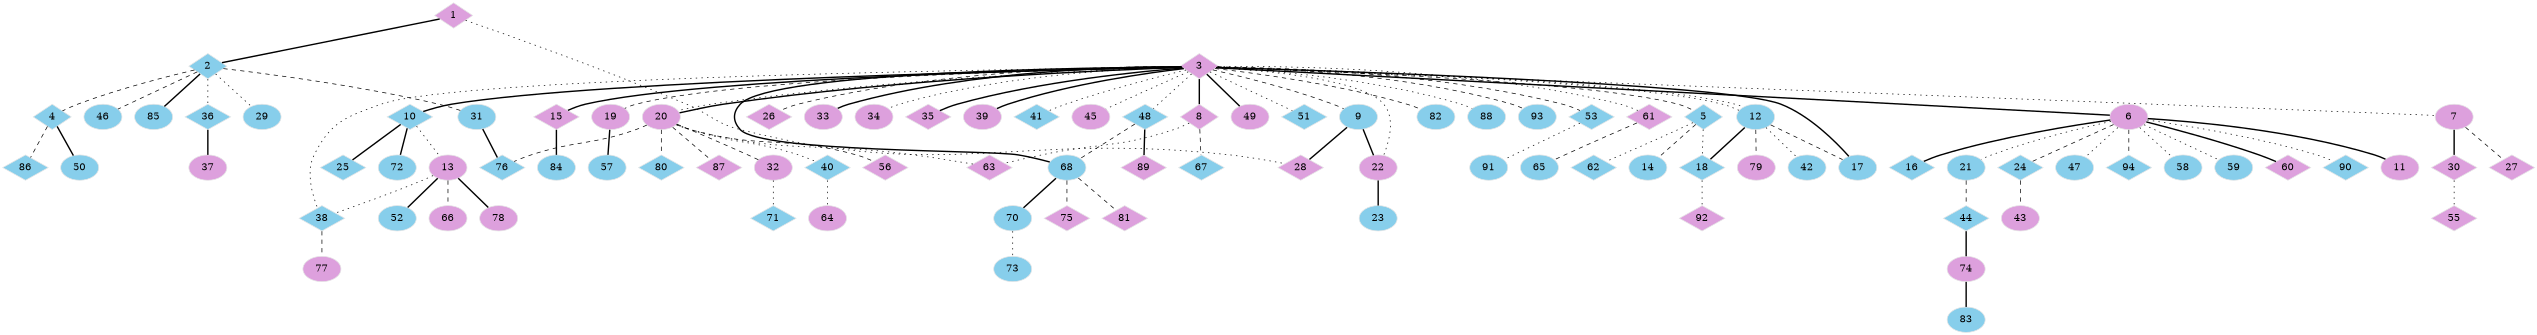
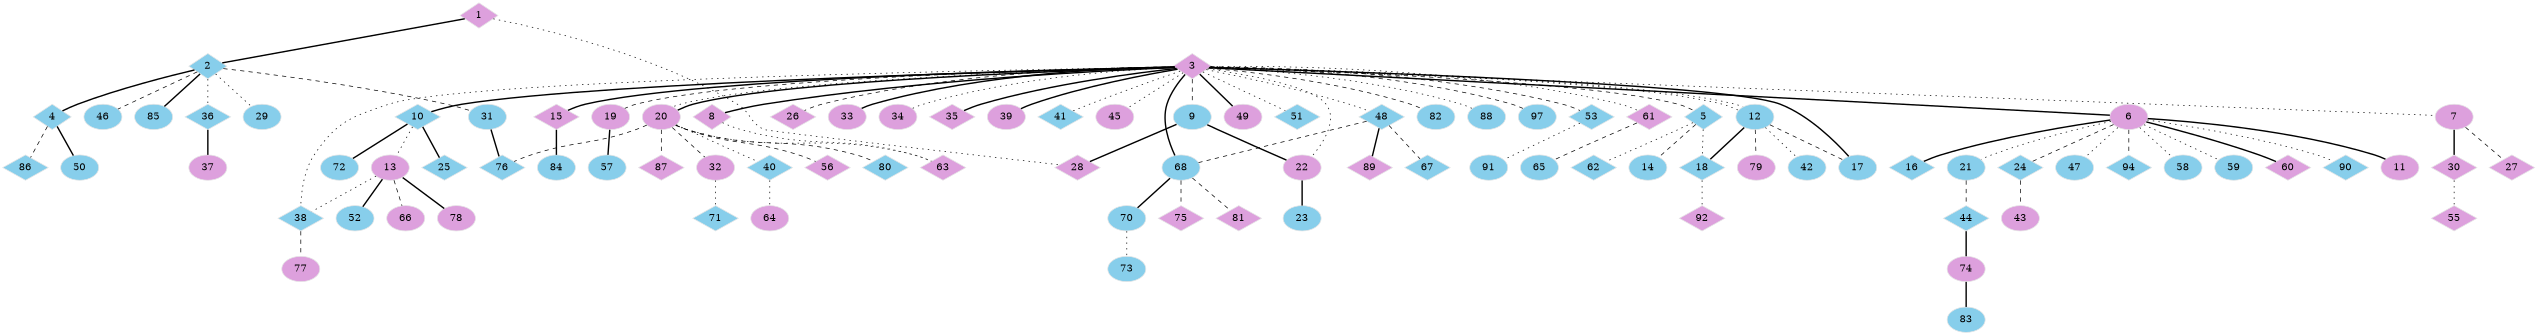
edge "2" -- "4": style dashed -> bold
node "93": label "93" -> "97"
edge "8" -- "67": now "48" -- "67"
